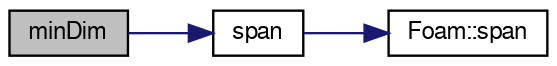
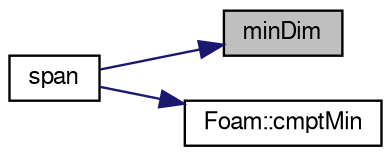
edge "minDim" -> "span": reversed
node "Foam::span": label "Foam::span" -> "Foam::cmptMin"
